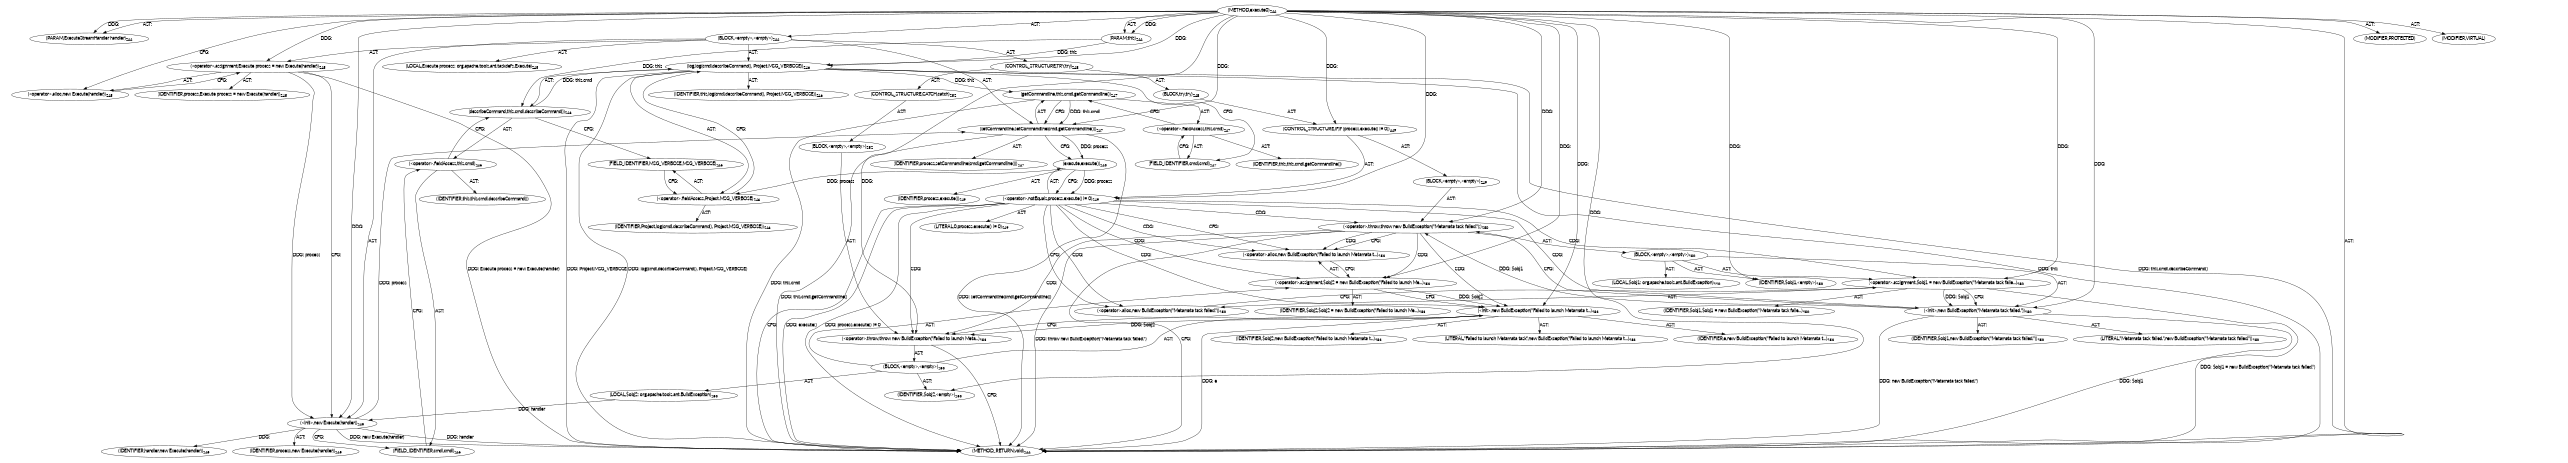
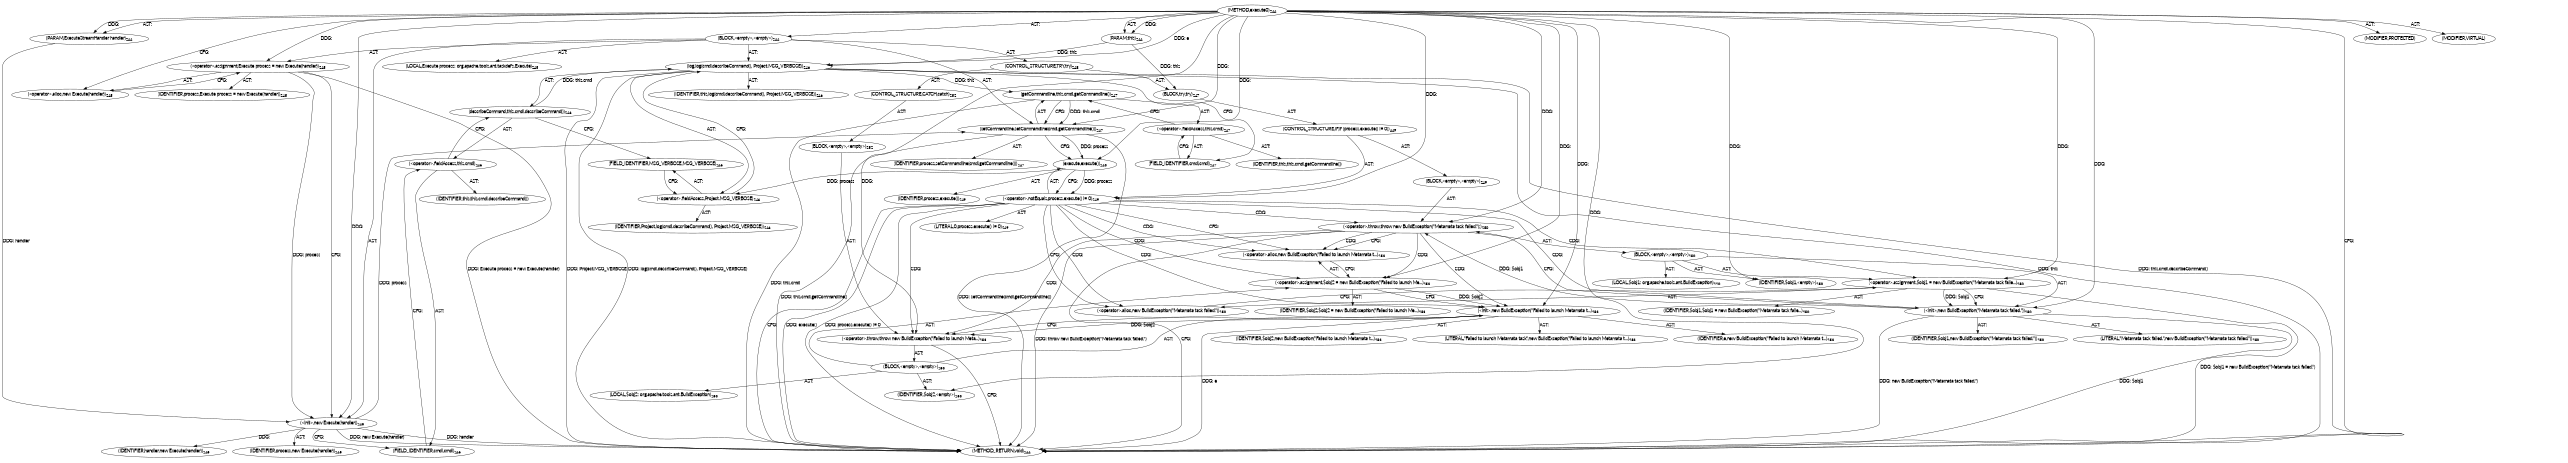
edge "(METHOD,execute0)" -> "(log,log(cmdl.describeCommand(), Project.MSG_VERBOSE))": label "DDG: " -> "DDG: e"
edge "(PARAM,this)" -> "(describeCommand,this.cmdl.describeCommand())": now "(PARAM,this)" -> "(BLOCK,try,try)"
edge "(METHOD,execute0)" -> "(CONTROL_STRUCTURE,IF,if (process.execute() != 0))": now "(METHOD,execute0)" -> "(execute,execute())"
node "(BLOCK,try,try)": text "248" -> "247"
edge "(METHOD,execute0)" -> "(METHOD_RETURN,void)": label "AST: " -> "CFG: "
edge "(LOCAL,$obj2: org.apache.tools.ant.BuildException)" -> "(<init>,new Execute(handler))": now "(PARAM,ExecuteStreamHandler handler)" -> "(<init>,new Execute(handler))"
